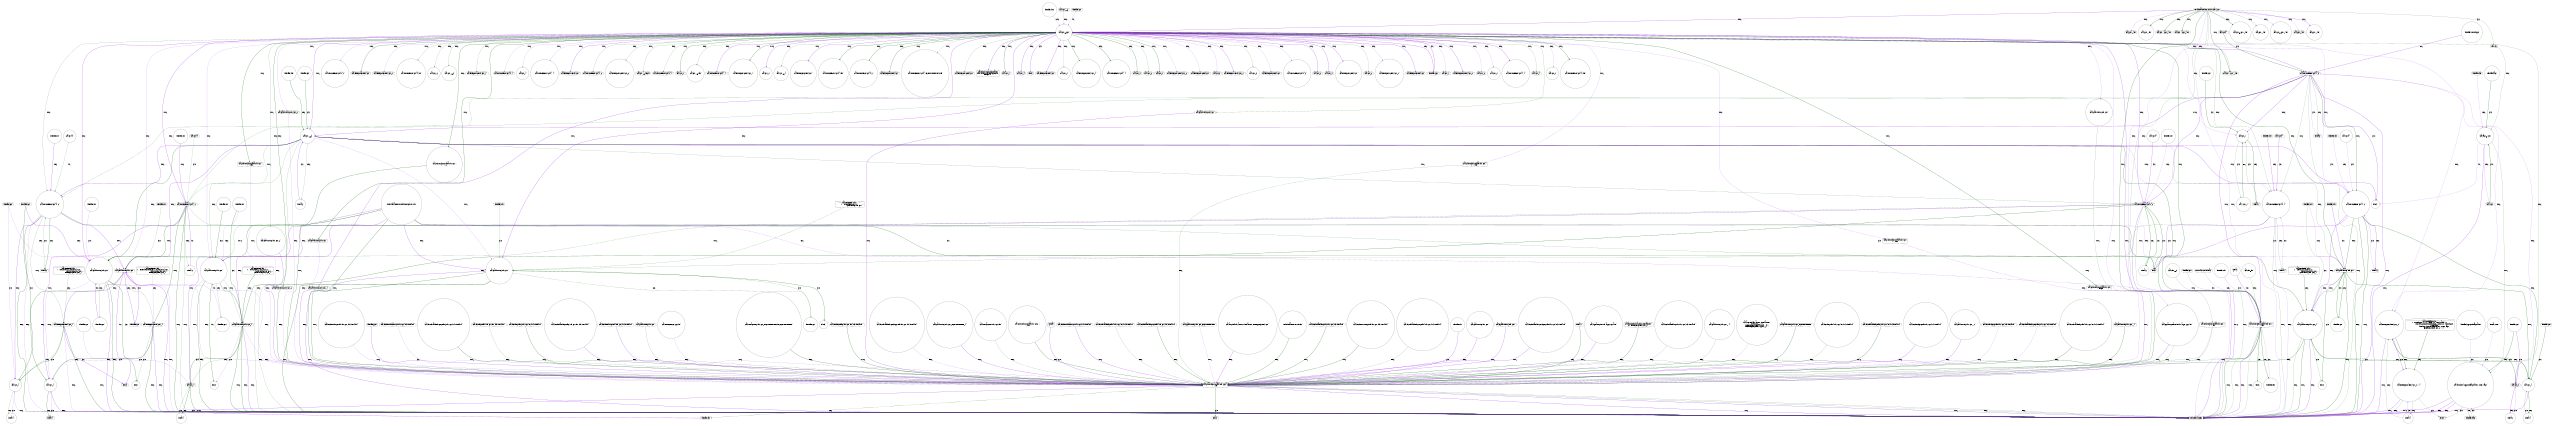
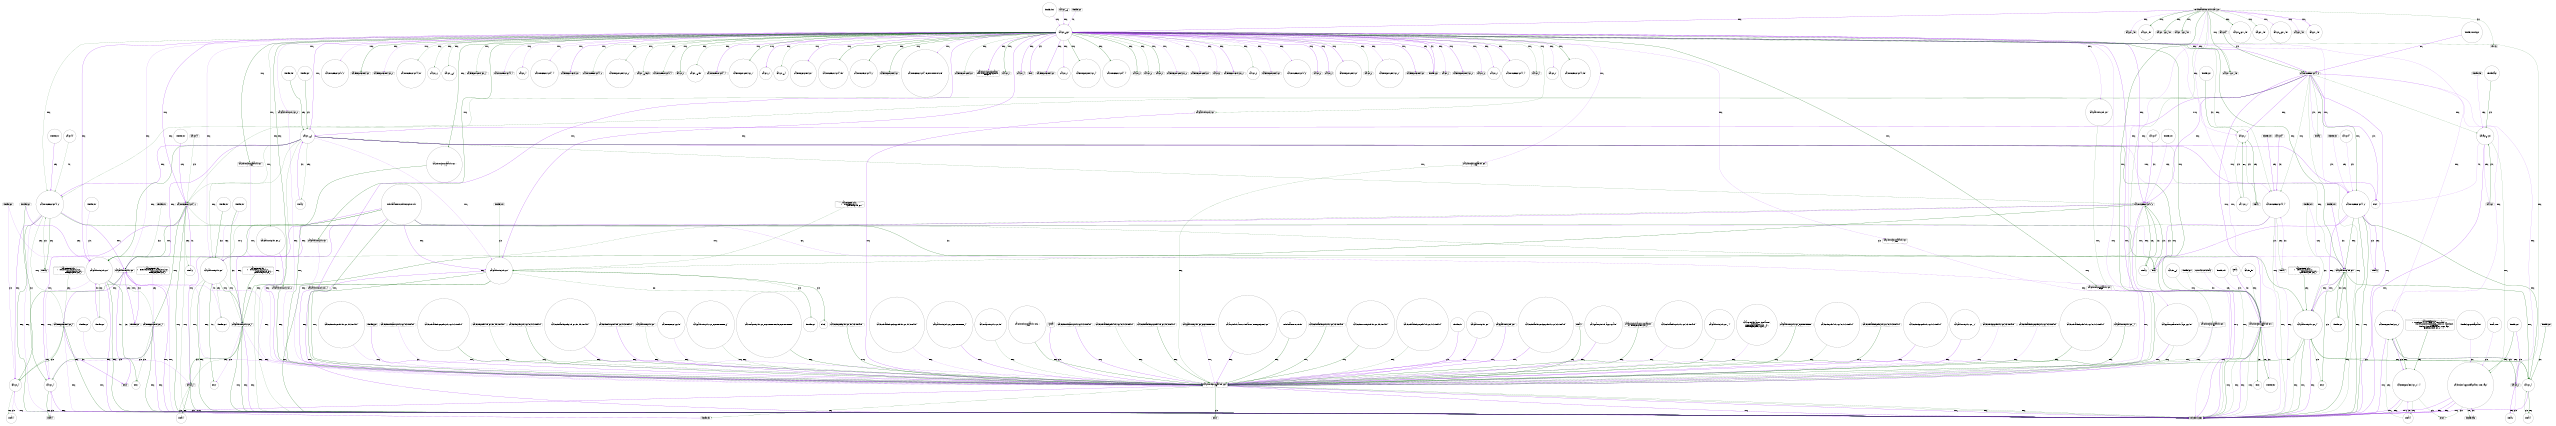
edge "1090125" -> "(Call,flags = *tptr)": now "(Call,ND_TCHECK2(tptr[0], 5))" -> "(Call,flags = *tptr)"
node "(Call,ip6addr_string(ndo, tptr+BGP_VPN_RD_LEN+3))": added
node "(Call,isonsap_const(ndo, tptr, tlen))": label "(Call,isonsap_const(ndo, tptr, tlen))" -> "(Call,isonsap_string(ndo, tptr, tlen))"
